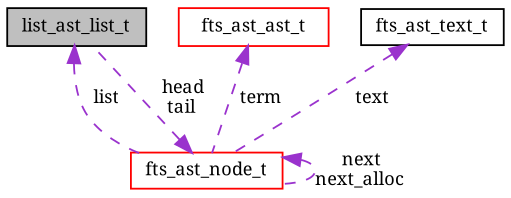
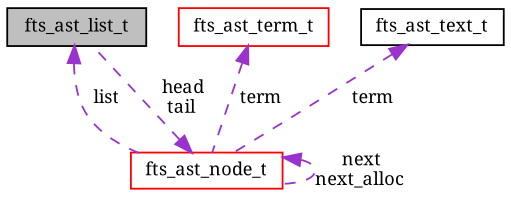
node "list_ast_list_t": label "list_ast_list_t" -> "fts_ast_list_t"
node "fts_ast_ast_t": label "fts_ast_ast_t" -> "fts_ast_term_t"
edge "fts_ast_node_t" -> "fts_ast_text_t": label " text" -> " term"
